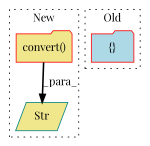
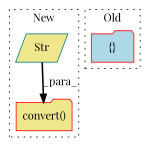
edge "convert()" -> "Str": reversed
